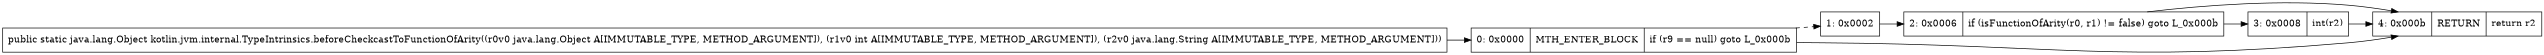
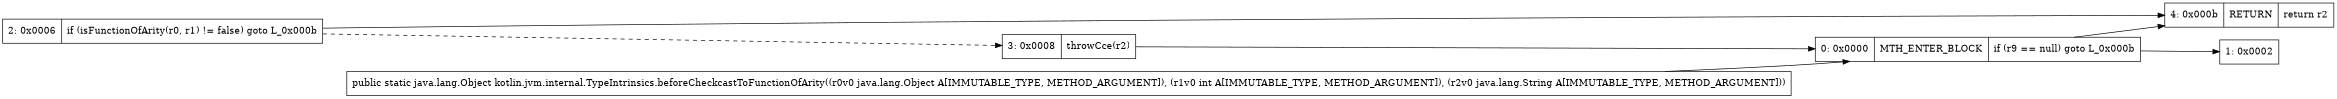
edge "1: 0x0002" -> "2: 0x0006": removed
edge "2: 0x0006" -> "3: 0x0008": style solid -> dashed
node "3: 0x0008": text "int(r2)" -> "throwCce(r2)"
edge "3: 0x0008" -> "4: 0x000b": now "3: 0x0008" -> "0: 0x0000"
edge "0: 0x0000" -> "1: 0x0002": style dashed -> solid
